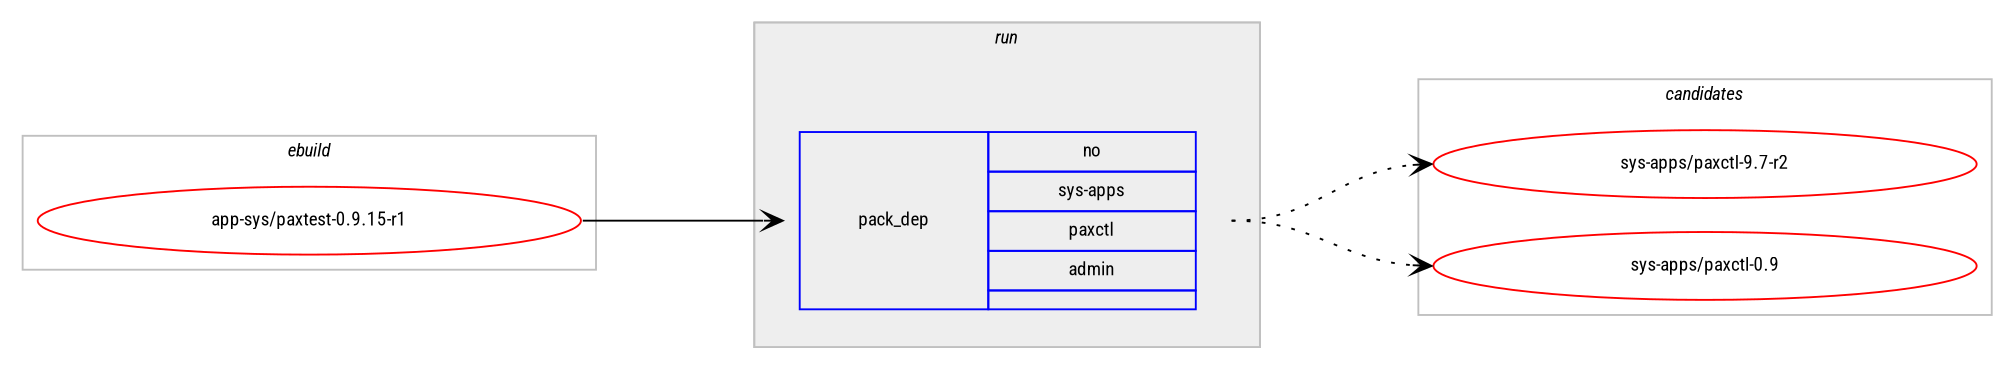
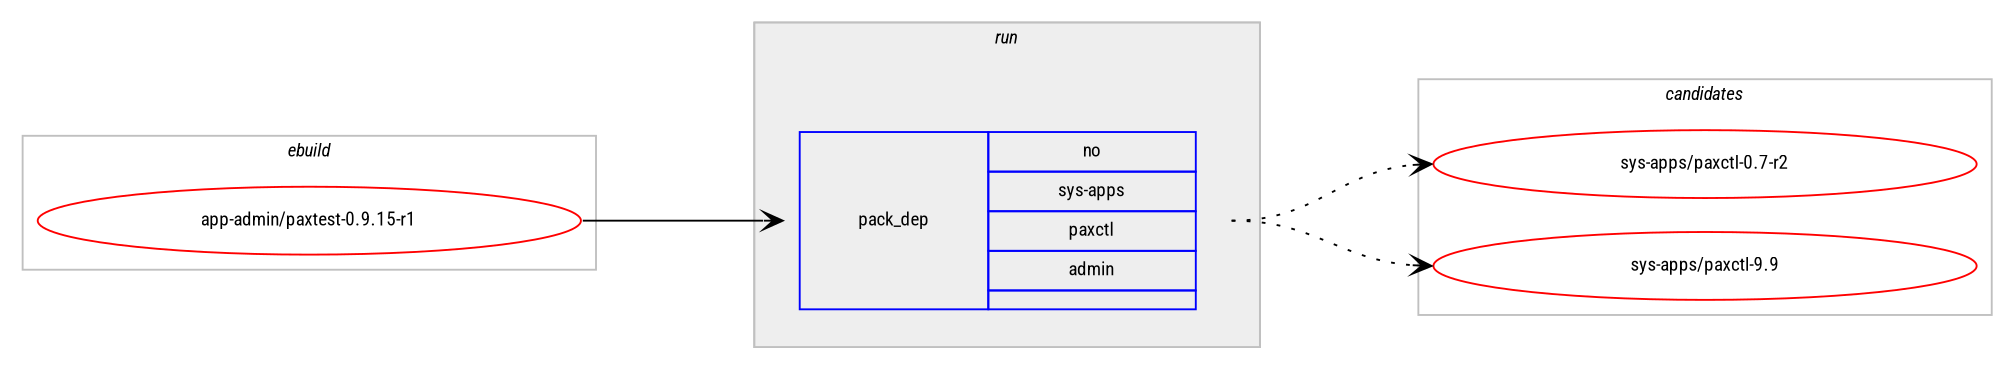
node "sys-apps/paxctl-9.7-r2": label "sys-apps/paxctl-9.7-r2" -> "sys-apps/paxctl-0.7-r2"
node "app-sys/paxtest-0.9.15-r1": label "app-sys/paxtest-0.9.15-r1" -> "app-admin/paxtest-0.9.15-r1"
node "sys-apps/paxctl-0.9": label "sys-apps/paxctl-0.9" -> "sys-apps/paxctl-9.9"
